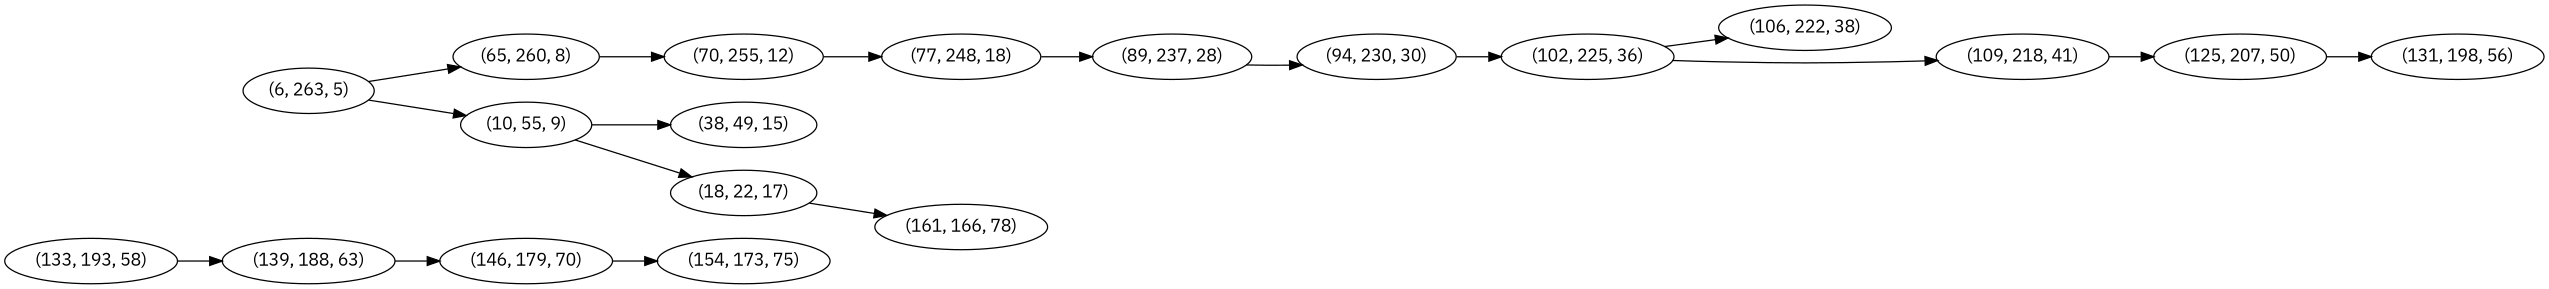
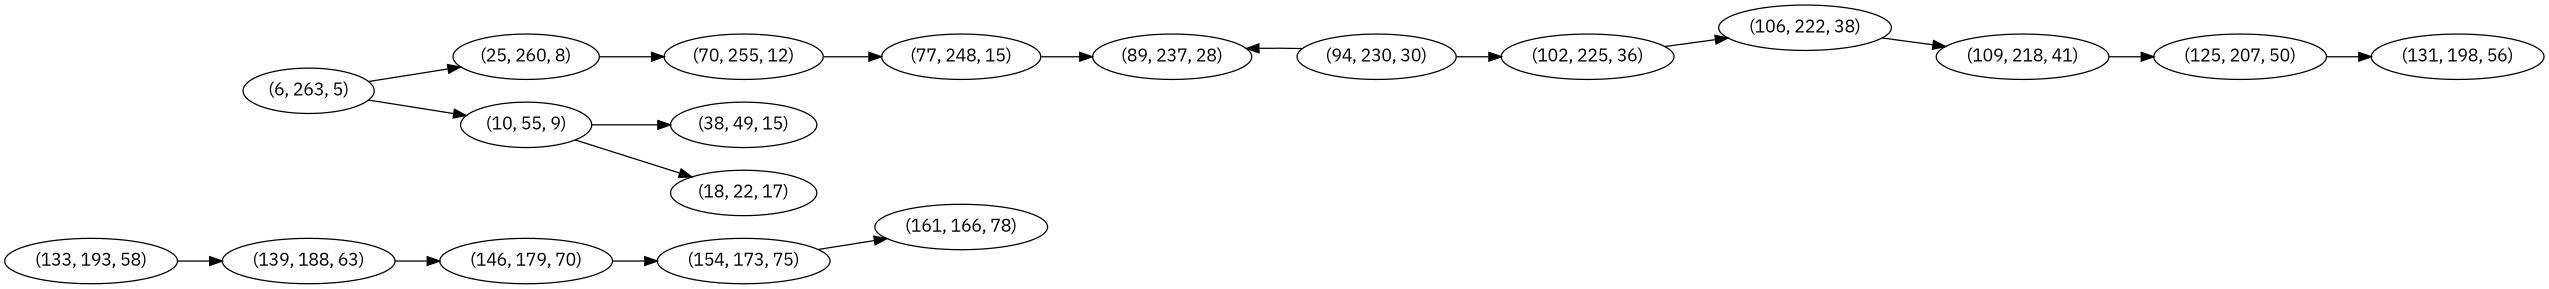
node "(65, 260, 8)": label "(65, 260, 8)" -> "(25, 260, 8)"
node "(77, 248, 18)": label "(77, 248, 18)" -> "(77, 248, 15)"
edge "(102, 225, 36)" -> "(109, 218, 41)": now "(106, 222, 38)" -> "(109, 218, 41)"
edge "(89, 237, 28)" -> "(94, 230, 30)": reversed
edge "(18, 22, 17)" -> "(161, 166, 78)": now "(154, 173, 75)" -> "(161, 166, 78)"
